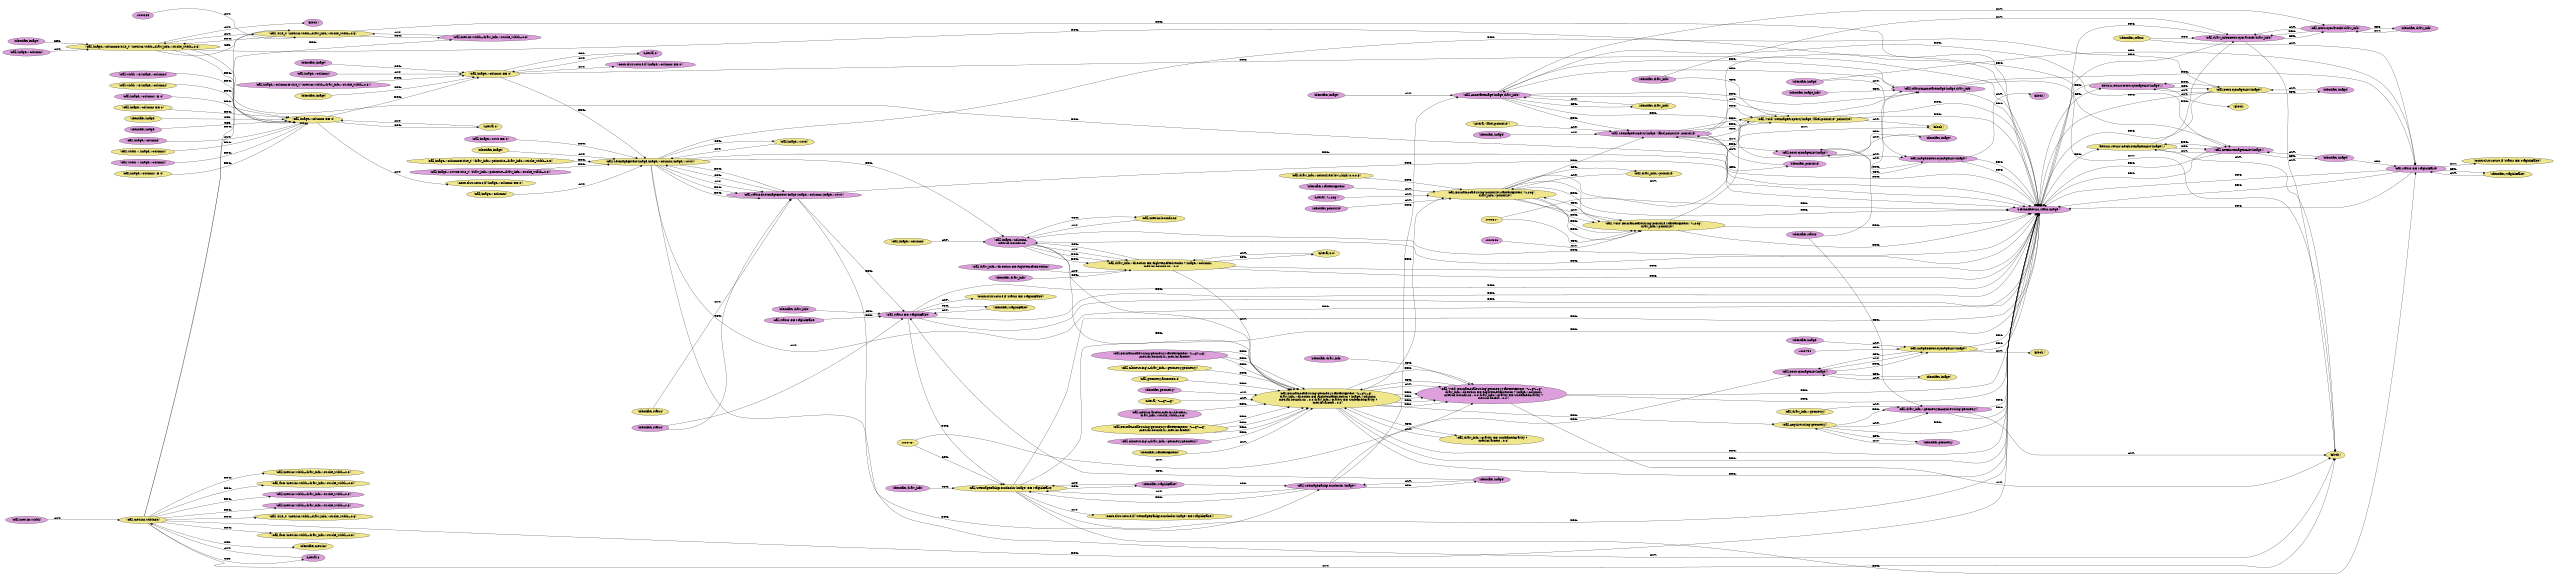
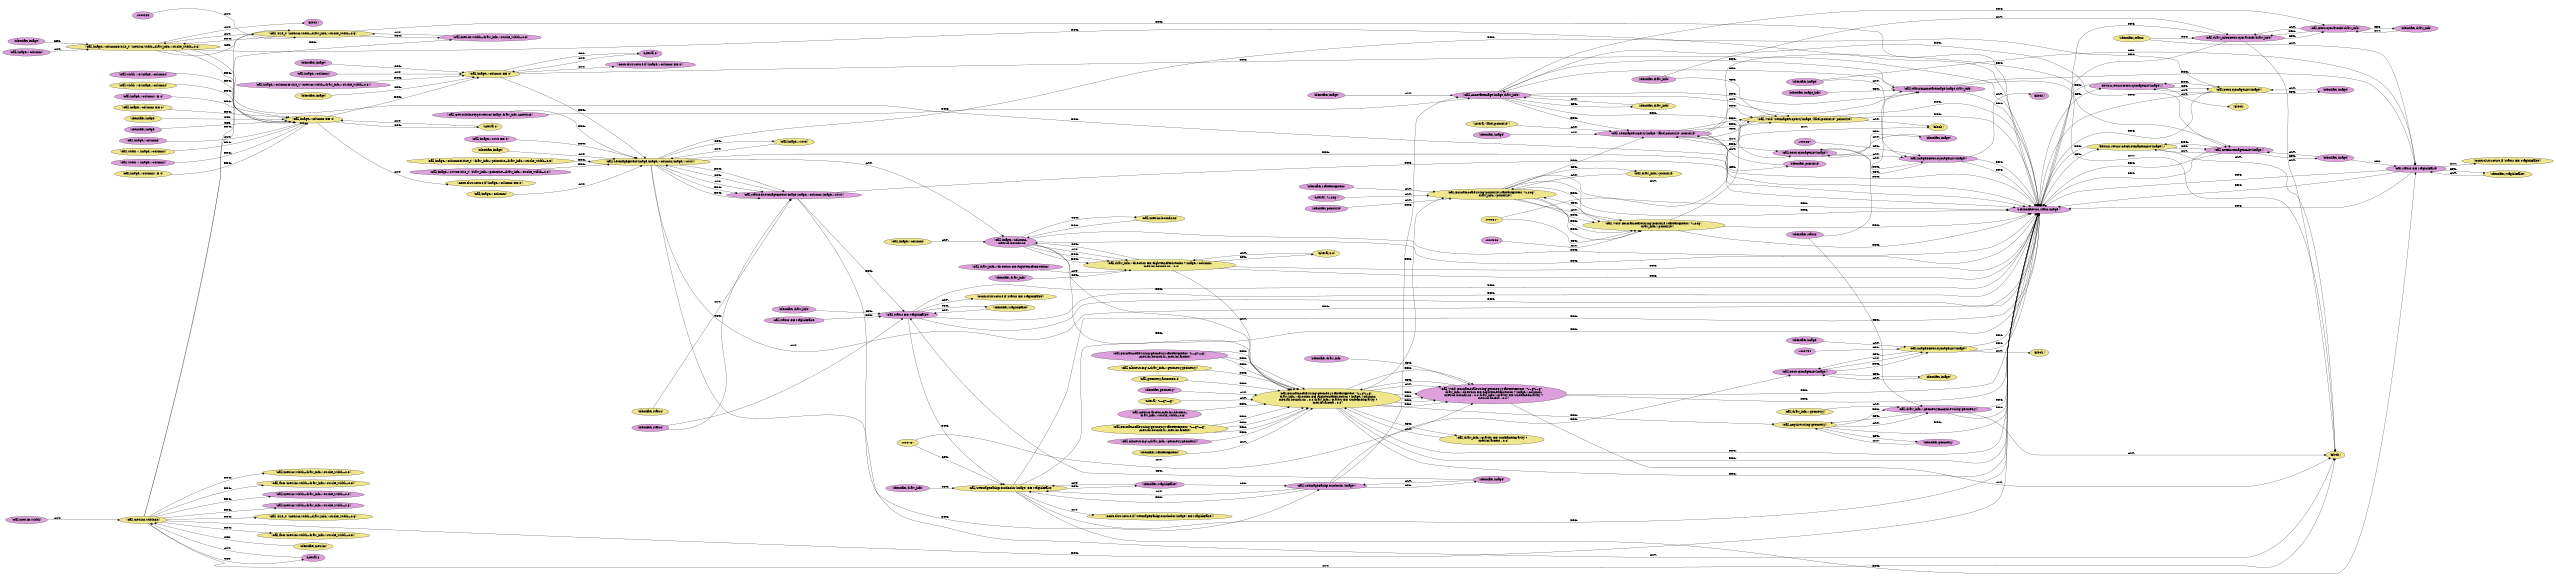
edge "(Call,AnnotateImage(image,draw_info))" -> "(Call,DestroyDrawInfo(draw_info))": label "AST: " -> "DDG: "
edge "(Return,return(GetFirstImageInList(image));)" -> "(Call,draw_info=DestroyDrawInfo(draw_info))": now "(Return,return(GetFirstImageInList(image));)" -> "(MethodReturn,static Image *)"
node "(Call,GetMultilineTypeMetrics(image,draw_info,&metrics))": added
node "1000837": added
edge "(MethodReturn,static Image *)" -> "(Return,return(GetFirstImageInList(image));)": label "DDG: " -> "CFG: "
edge "(Call,SetImageExtent(image,image->columns,image->rows))" -> "(Call,image->columns- metrics.bounds.x2)": label "DDG: " -> "AST: "
node "(Call,draw_info->pointsize=(low+high)/2.0-0.5)": removed
edge "(Call,metrics.bounds.x2)" -> "(Call,image->columns- metrics.bounds.x2)": label "AST: " -> "DDG: "
edge "(Call,draw_info->geometry=AcquireString(geometry))" -> "(Call,AcquireString(geometry))": added, label "CFG:"
edge "(Call,metrics.width=0)" -> "(Identifier,metrics)": reversed
